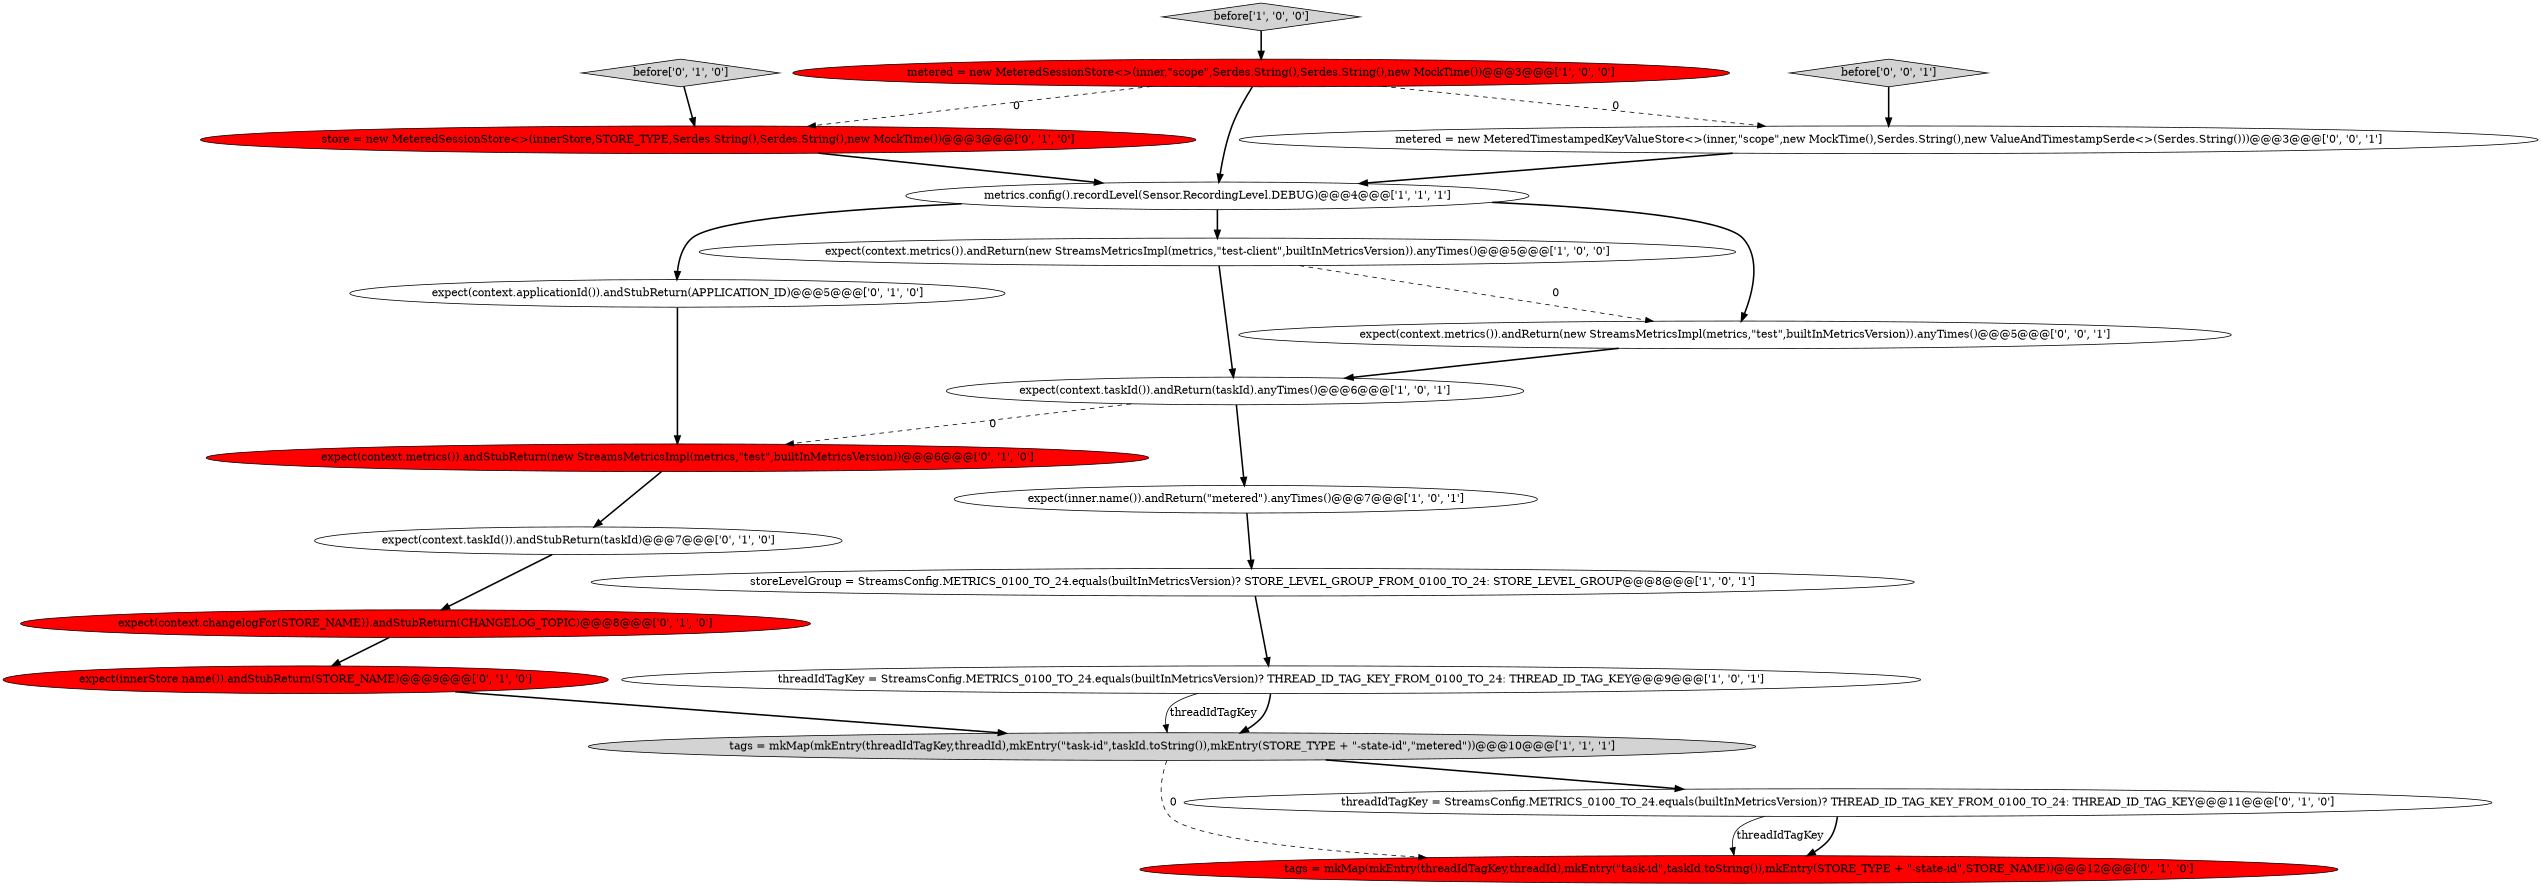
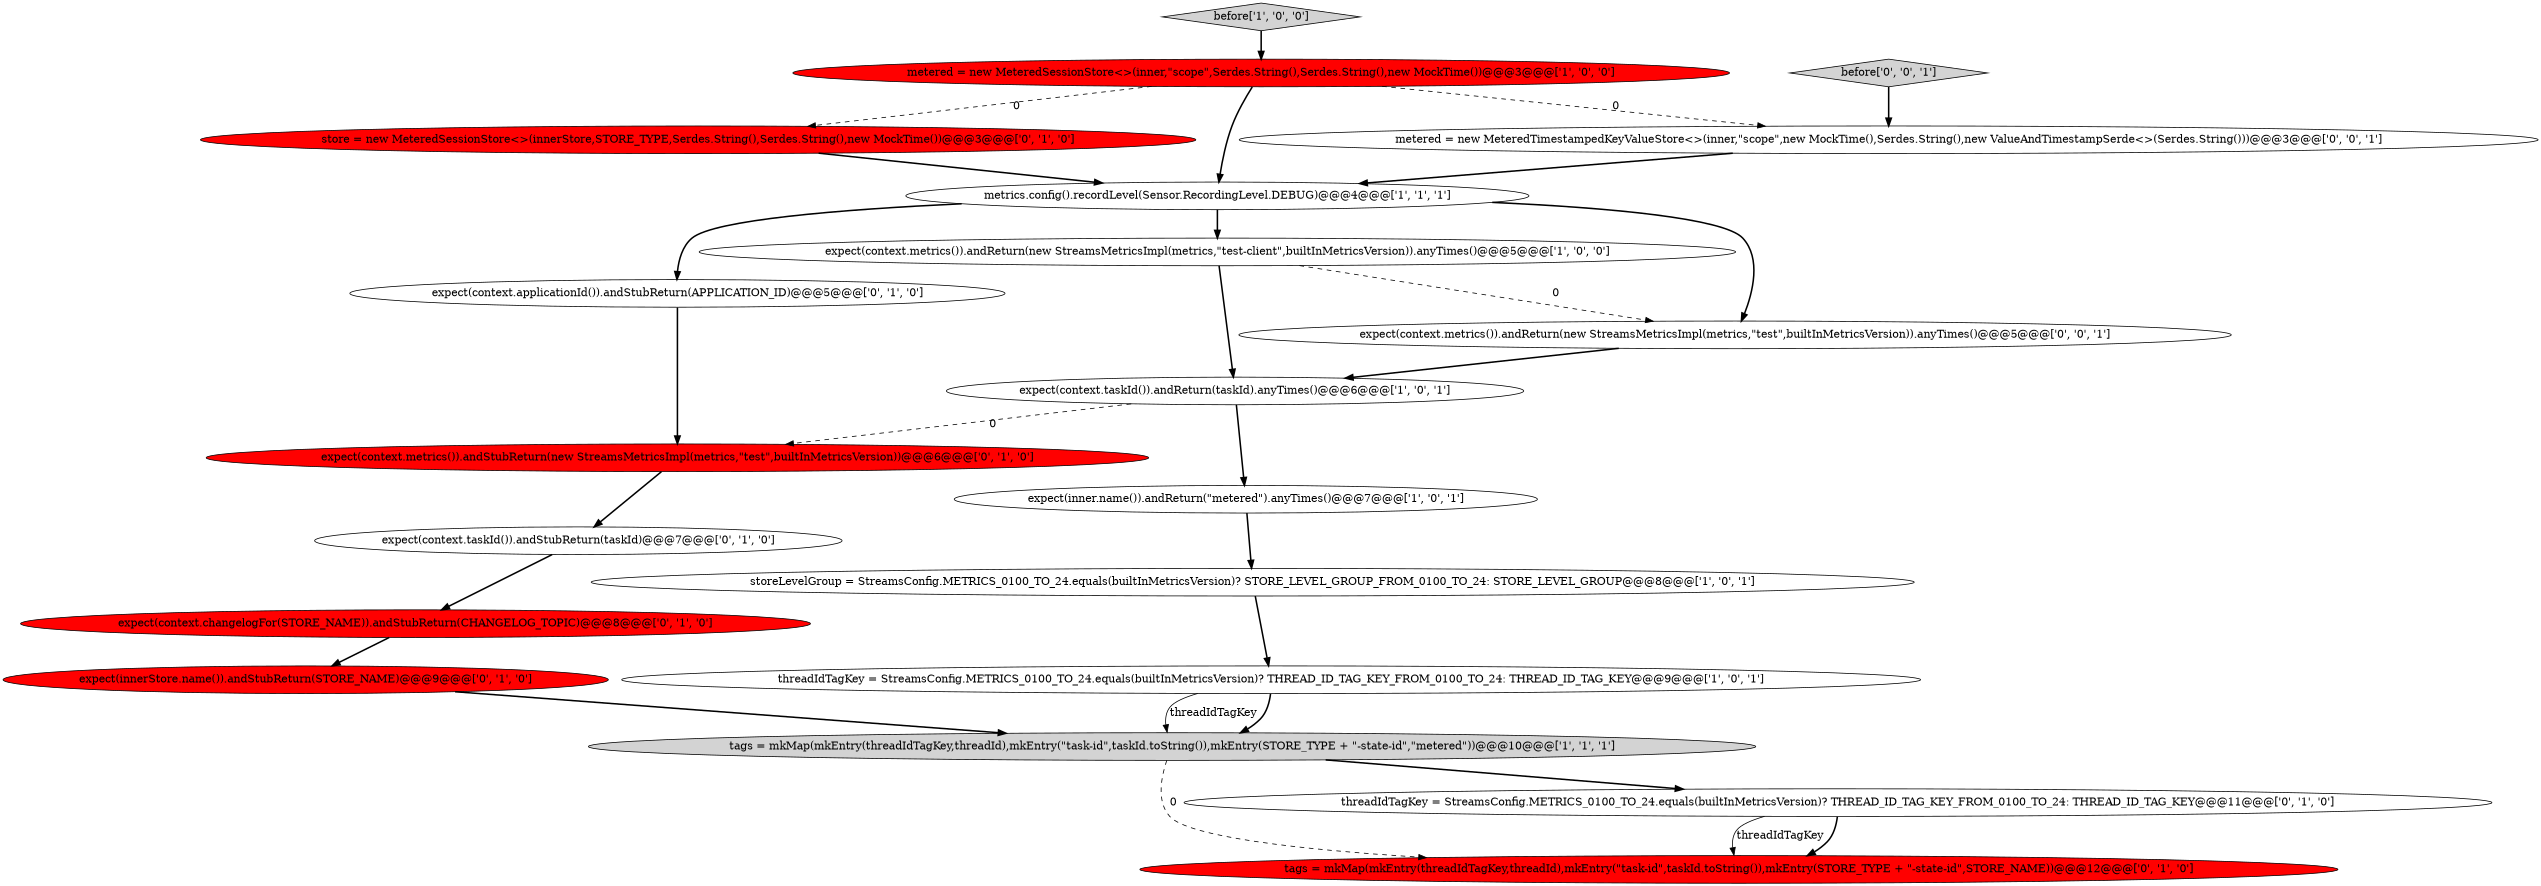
node "before['0', '1', '0']": removed
